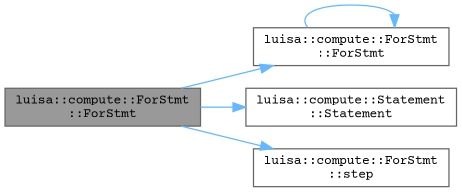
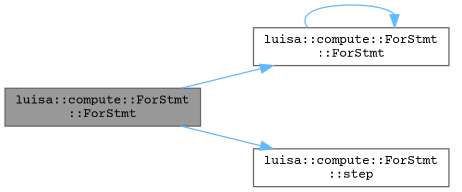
node "luisa::compute::Statement ::Statement": removed
